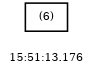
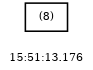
node "(6)": label "(6)" -> "(8)"
